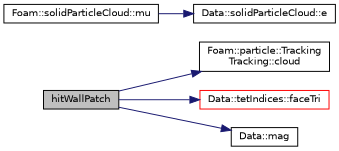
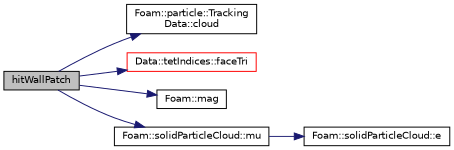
node "Data::solidParticleCloud::e": label "Data::solidParticleCloud::e" -> "Foam::solidParticleCloud::e"
node "Foam::particle::Tracking Tracking::cloud": label "Foam::particle::Tracking Tracking::cloud" -> "Foam::particle::Tracking Data::cloud"
edge "hitWallPatch" -> "Foam::solidParticleCloud::mu": added
node "Data::mag": label "Data::mag" -> "Foam::mag"
